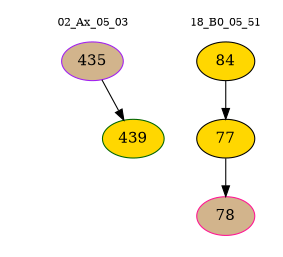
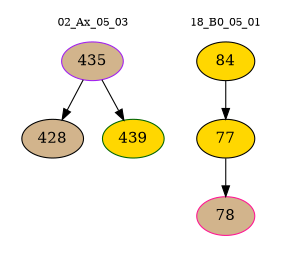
cluster "18_B0_05_51": label "18_B0_05_51" -> "18_B0_05_01"
node "428": added
